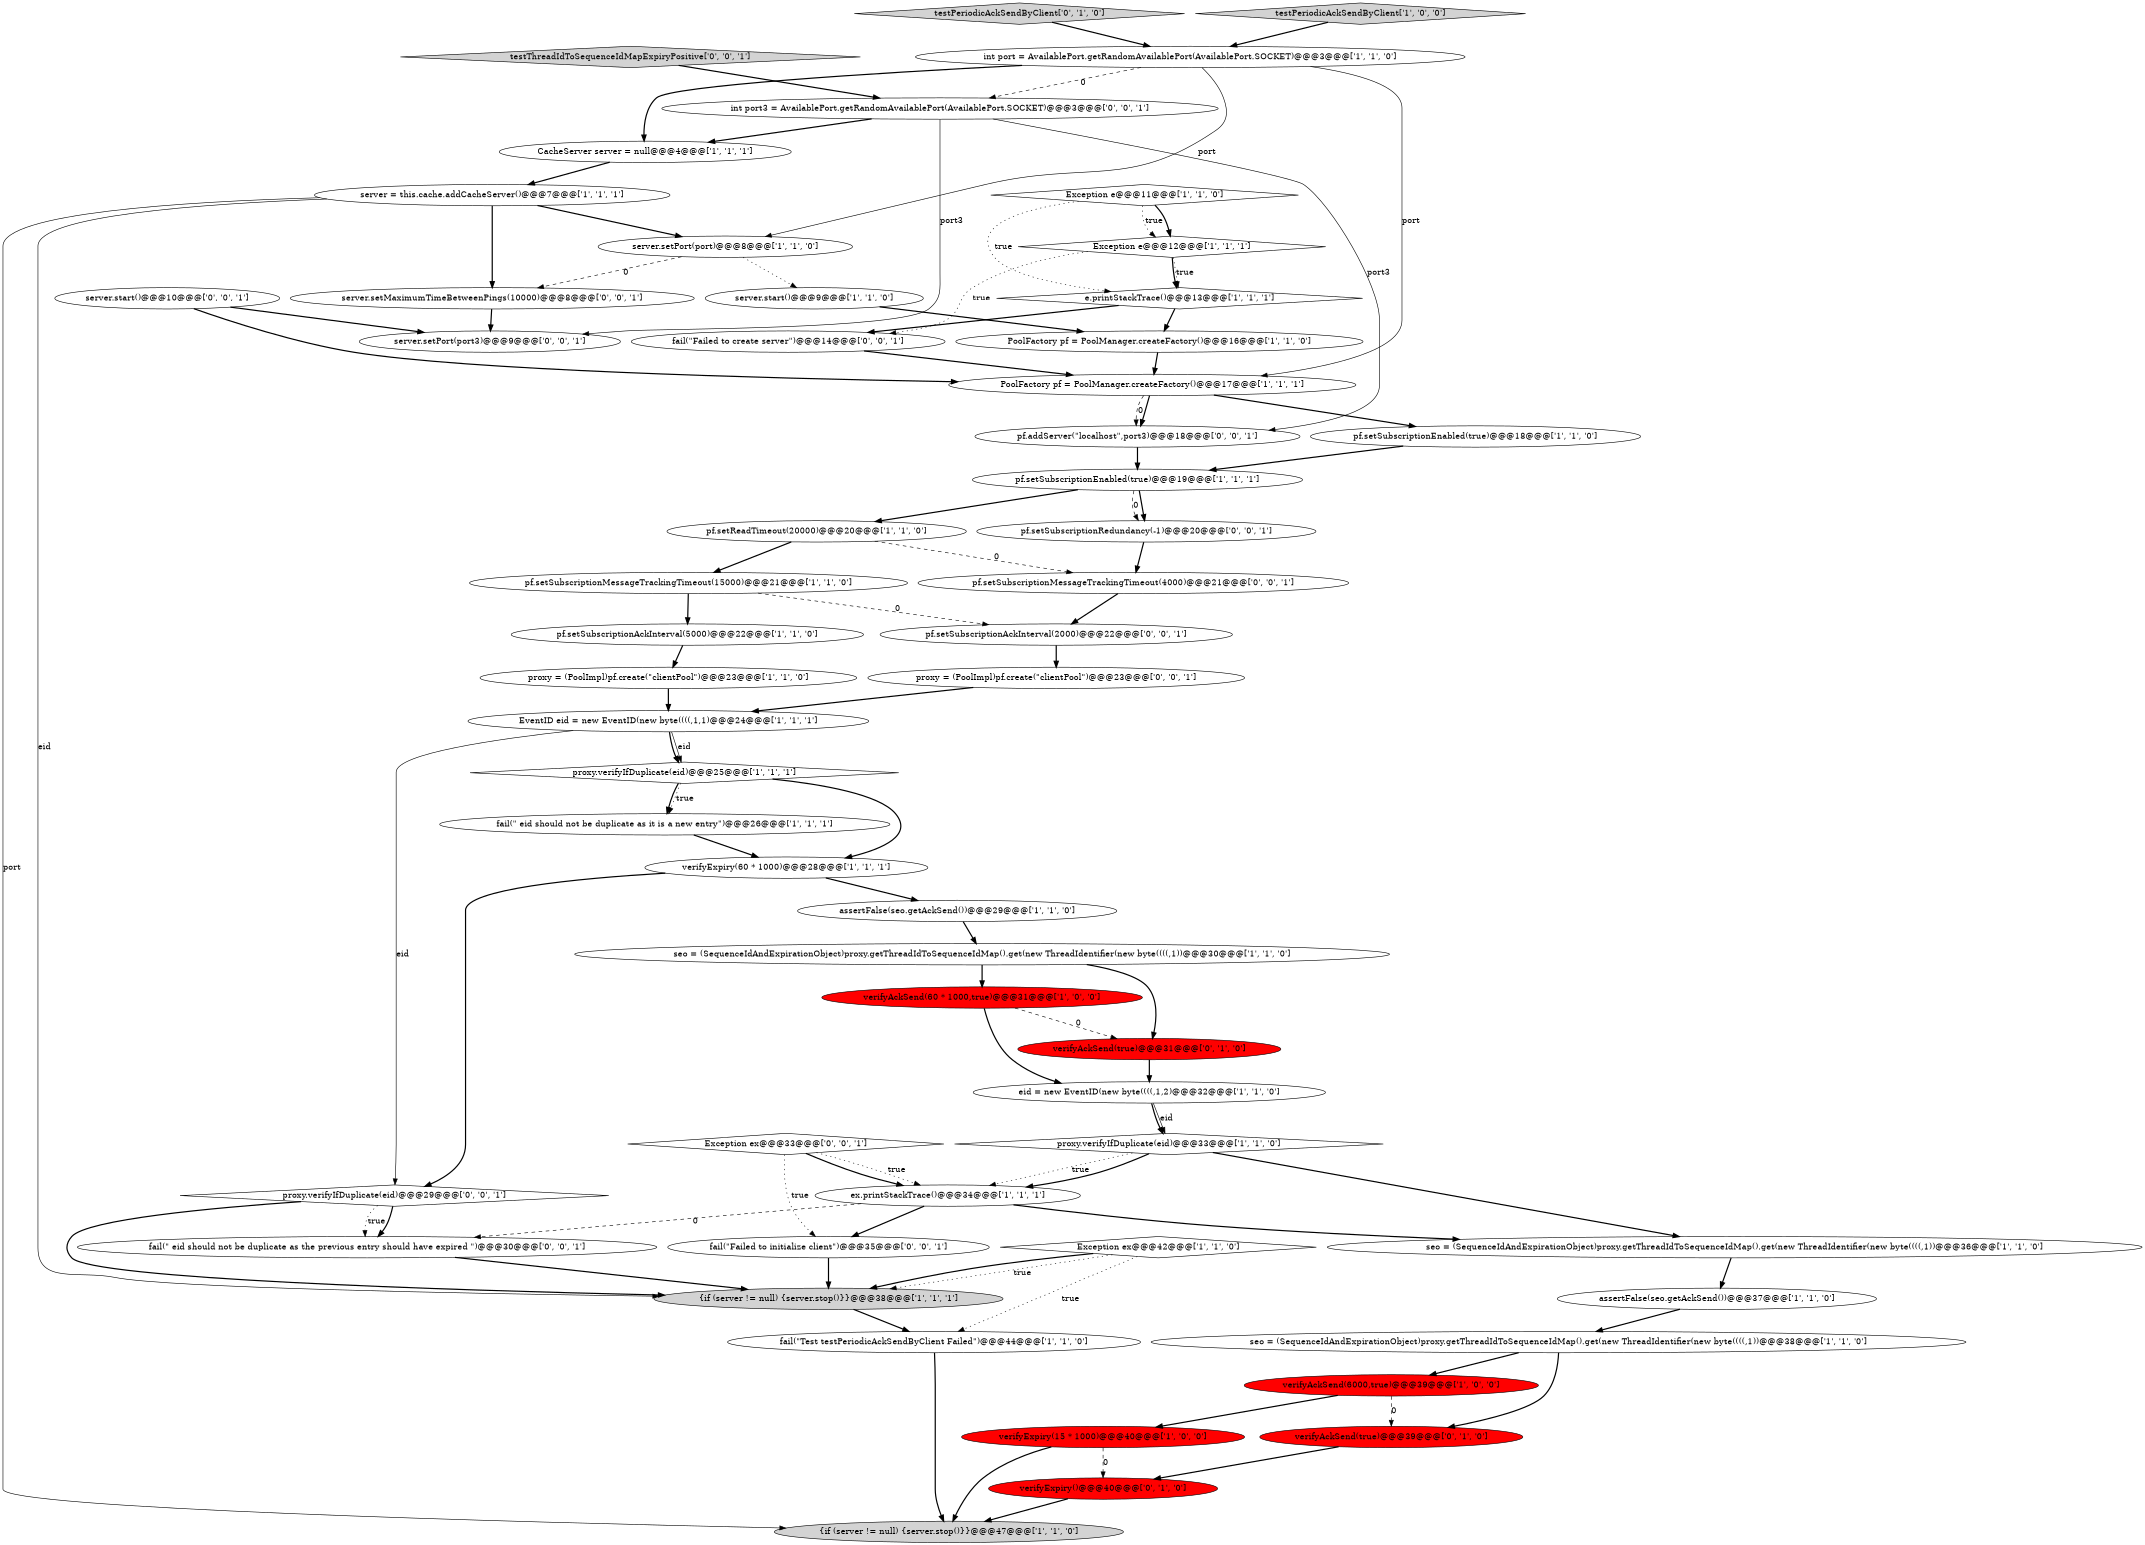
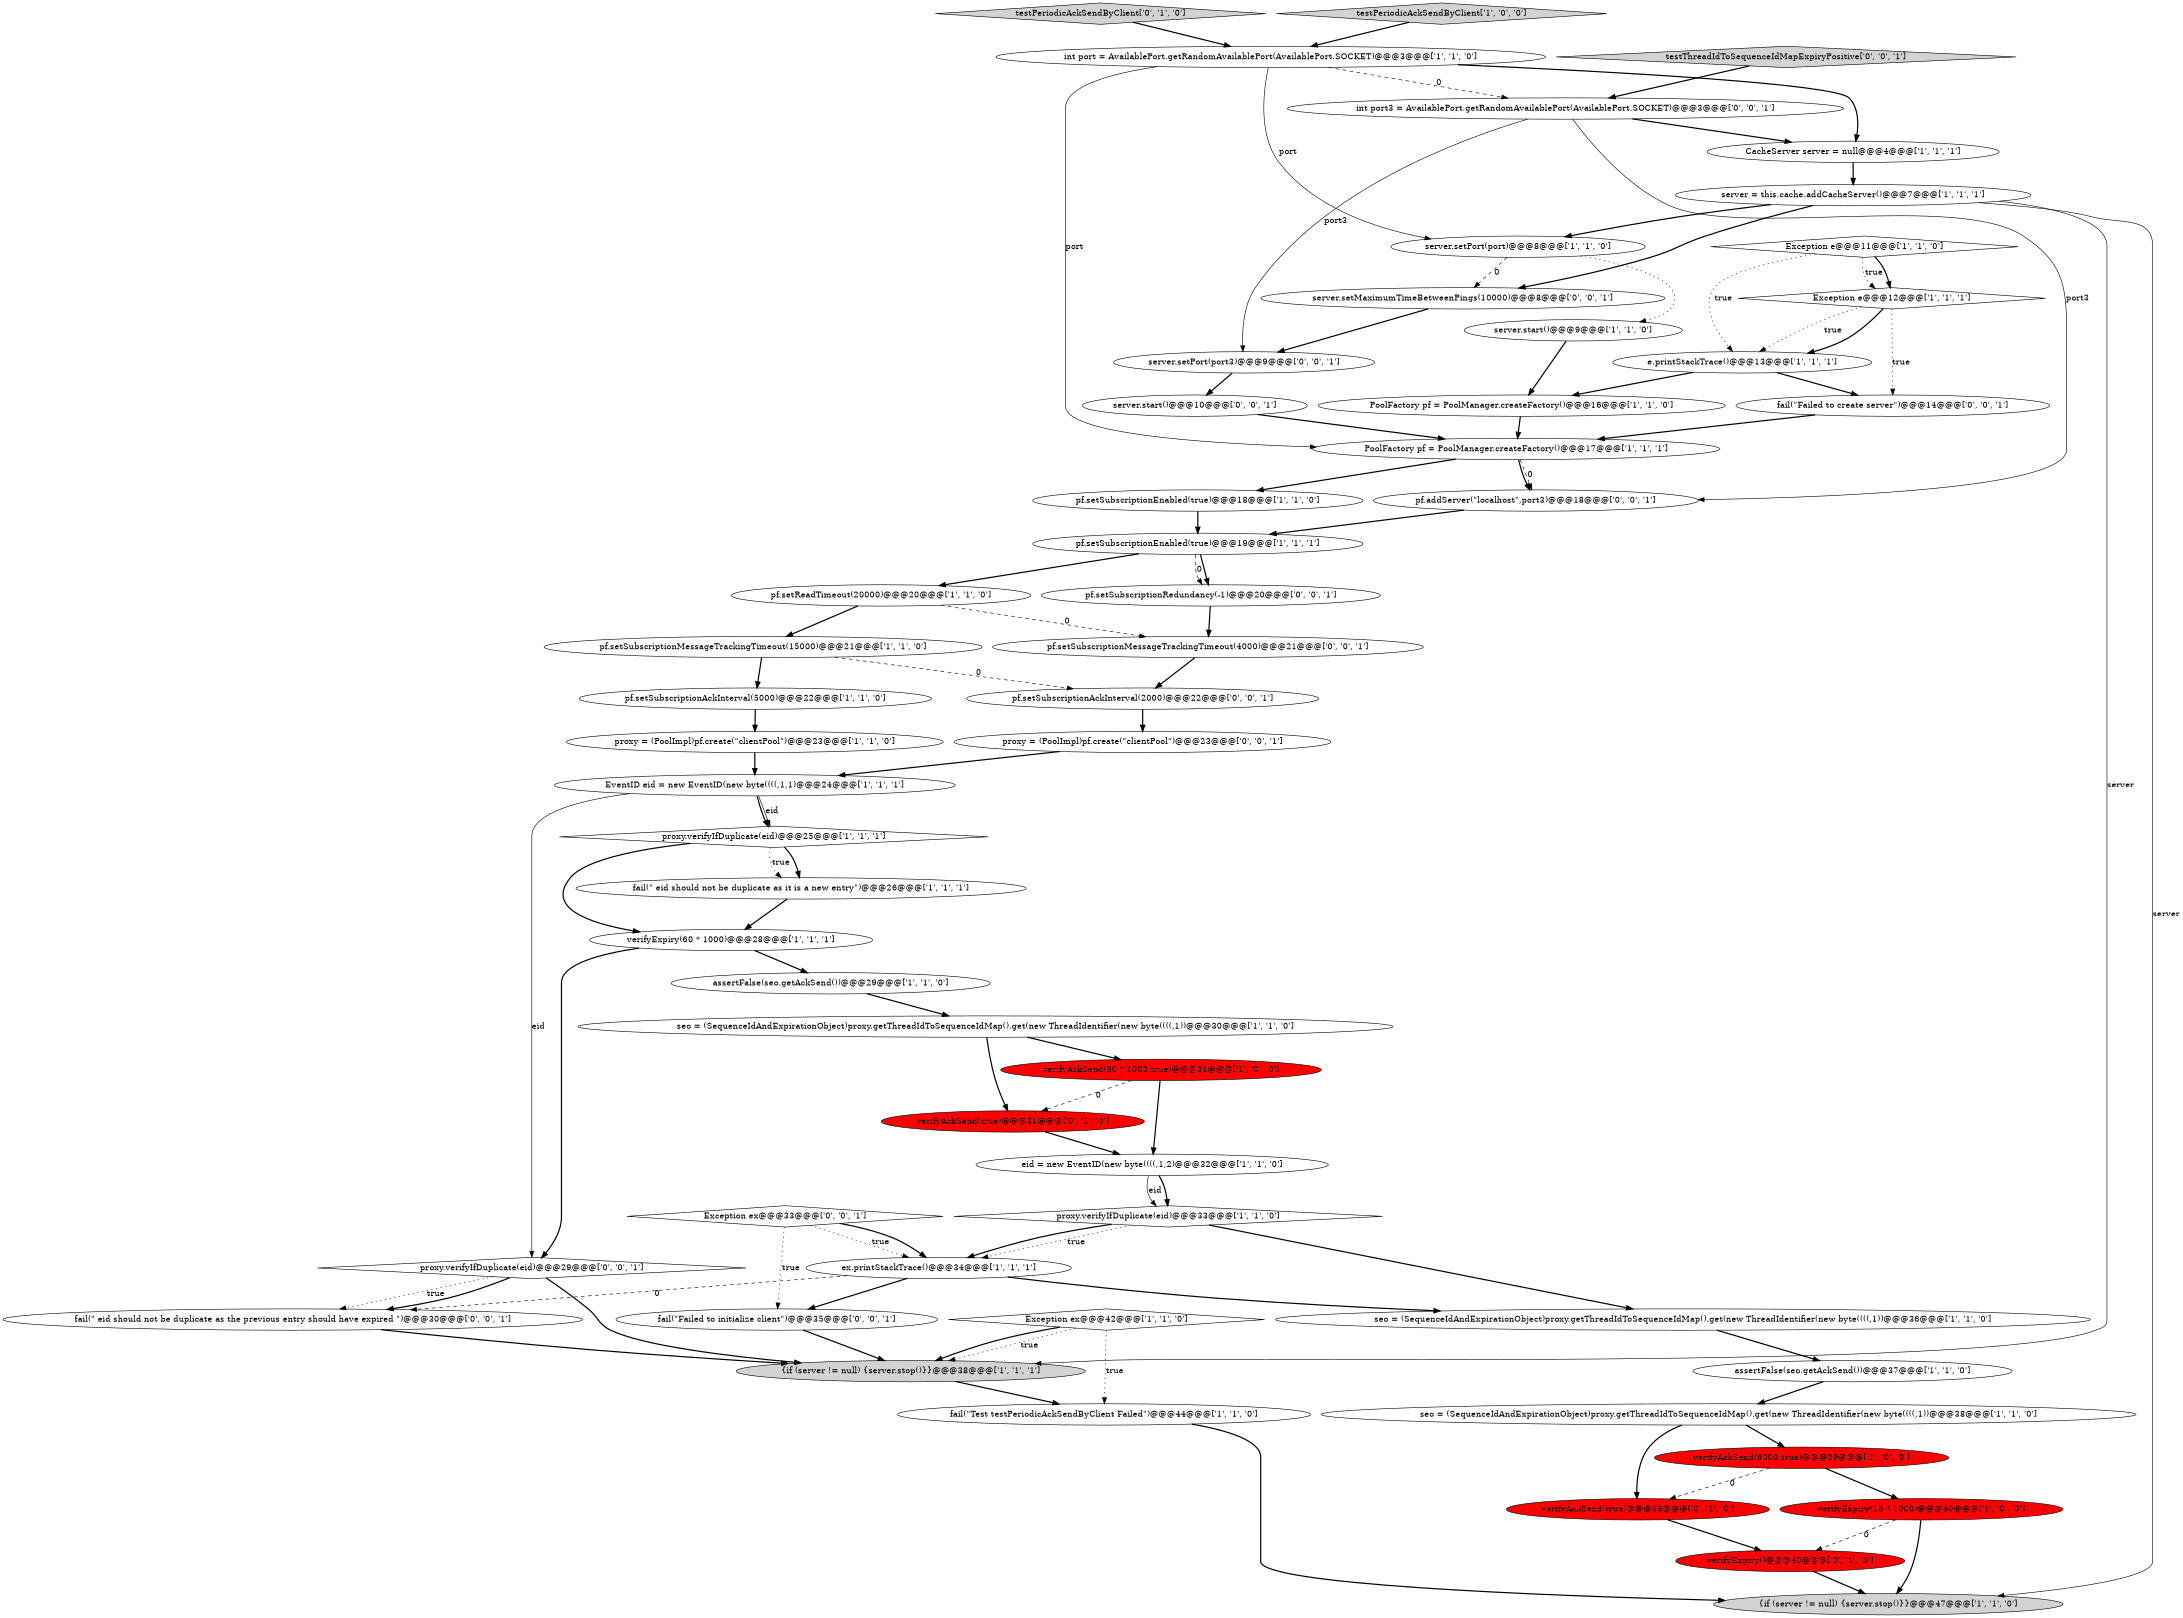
node "e.printStackTrace()@@@13@@@['1', '1', '1']": shape diamond -> ellipse
edge "server.start()@@@10@@@['0', '0', '1']" -> "server.setPort(port3)@@@9@@@['0', '0', '1']": reversed
edge "server = this.cache.addCacheServer()@@@7@@@['1', '1', '1']" -> "{if (server != null) {server.stop()}}@@@38@@@['1', '1', '1']": label "eid" -> "server"
edge "server = this.cache.addCacheServer()@@@7@@@['1', '1', '1']" -> "{if (server != null) {server.stop()}}@@@47@@@['1', '1', '0']": label "port" -> "server"
